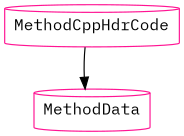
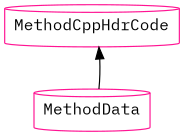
edge "MethodCppHdrCode" -> "MethodData": reversed
